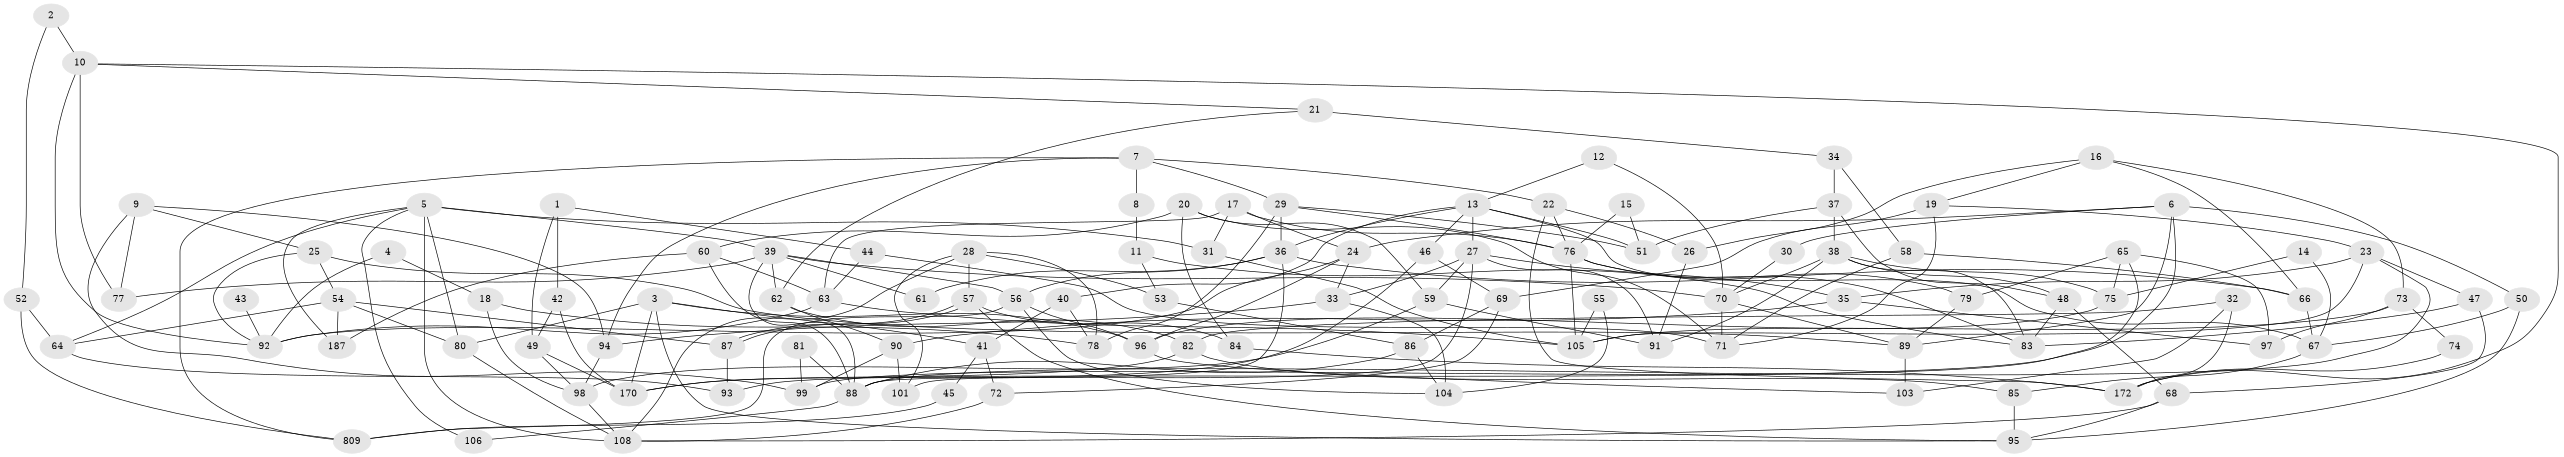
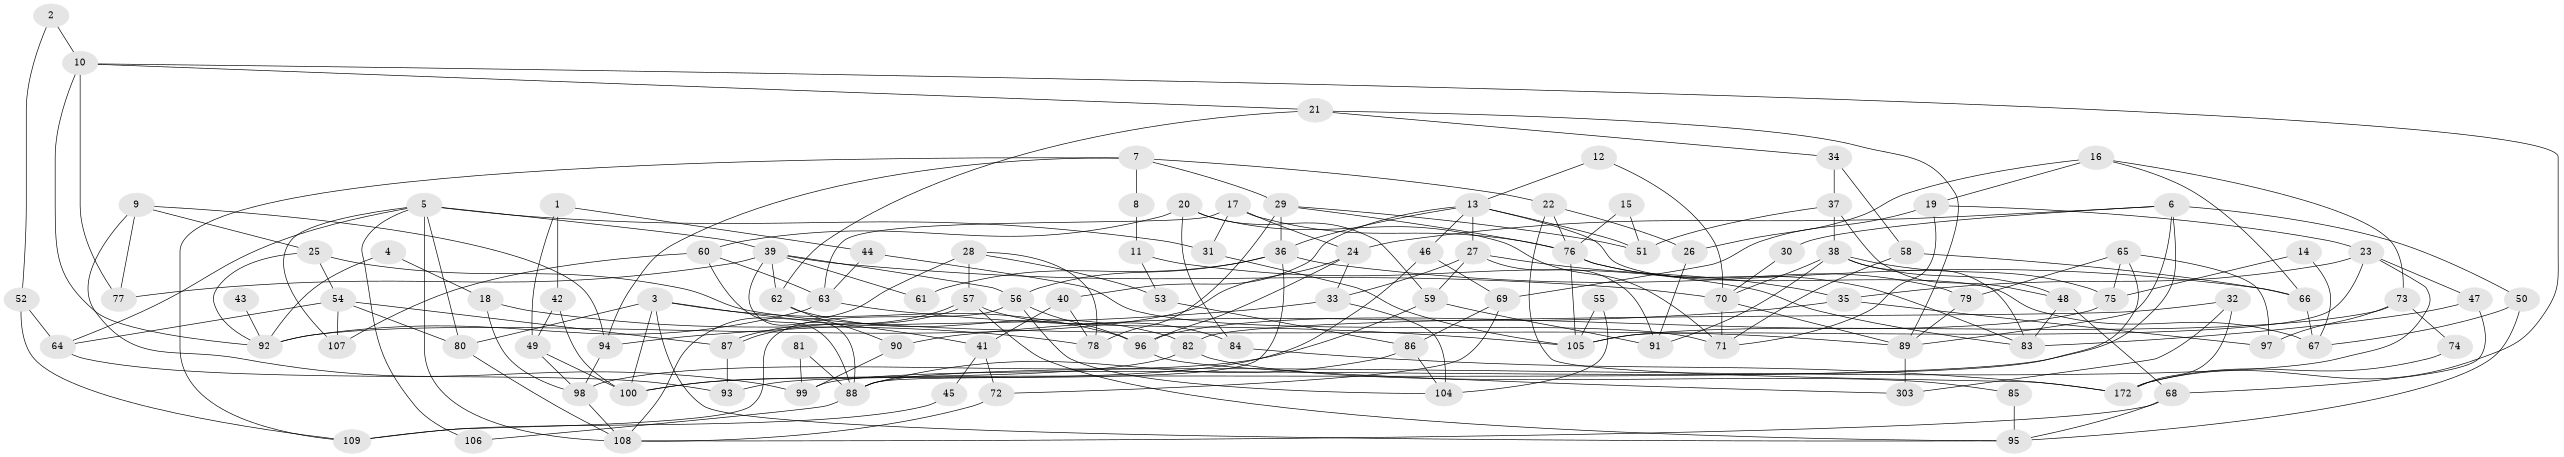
edge "21" -- "89": added
node "187": label "187" -> "107"
edge "67" -- "85": removed
node "170": label "170" -> "100"
node "101": removed
node "103": label "103" -> "303"
node "809": label "809" -> "109"
